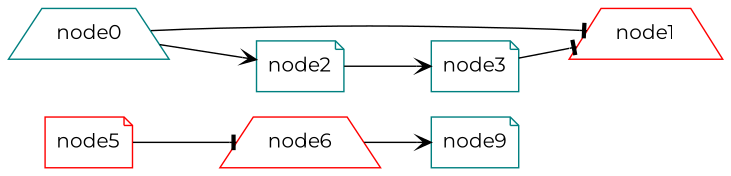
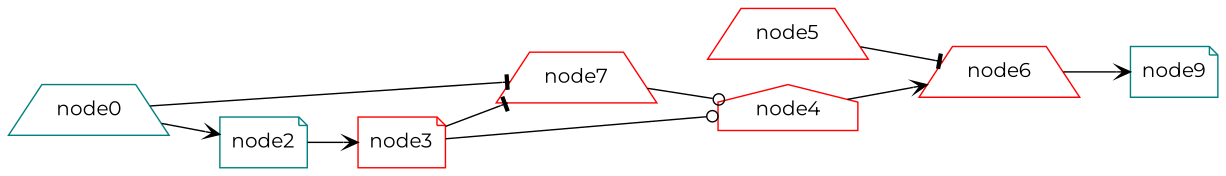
node "node1": label "node1" -> "node7"
node "node3": color teal -> red
node "node4": added
node "node5": shape note -> trapezium
